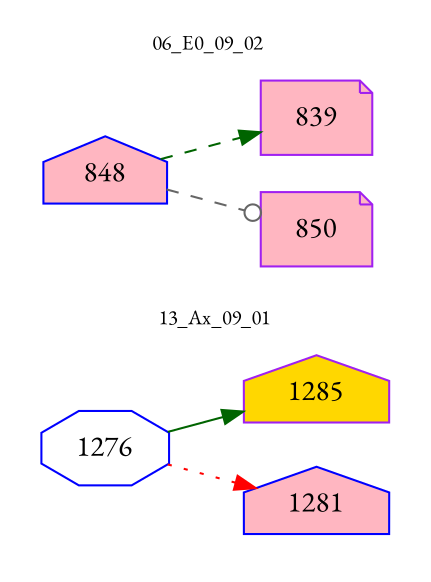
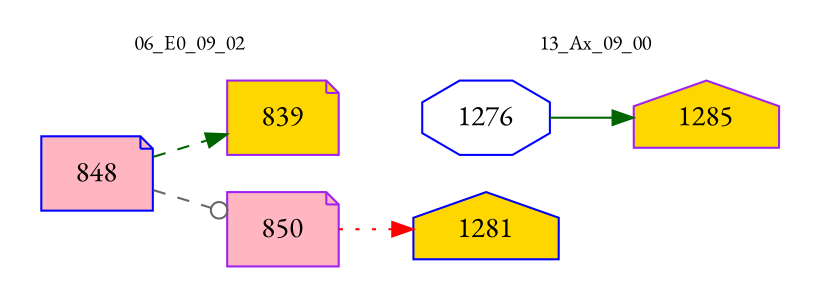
node "839": fillcolor lightpink -> gold
node "848": shape house -> note
cluster "13_Ax_09_01": label "13_Ax_09_01" -> "13_Ax_09_00"
edge "1276" -> "1281": now "850" -> "1281"
node "1281": fillcolor lightpink -> gold
